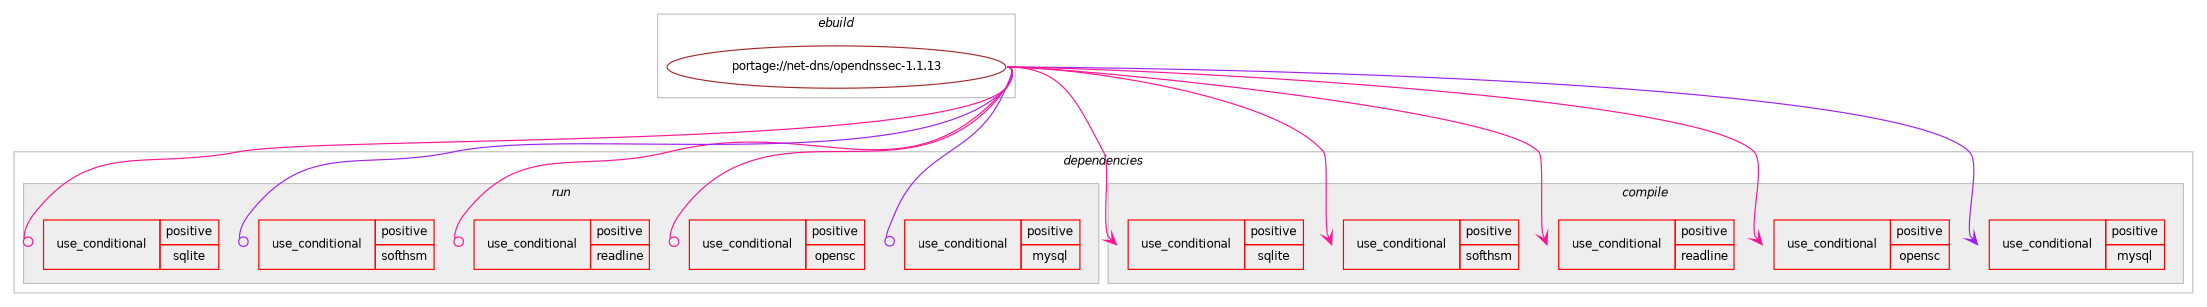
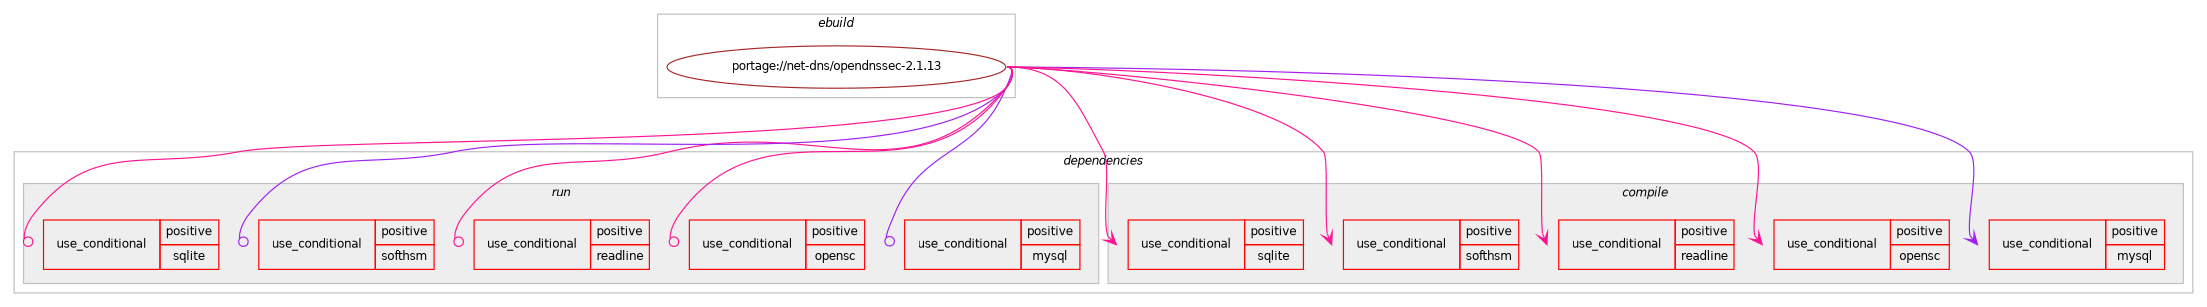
node "portage://net-dns/opendnssec-1.1.13": label "portage://net-dns/opendnssec-1.1.13" -> "portage://net-dns/opendnssec-2.1.13"
